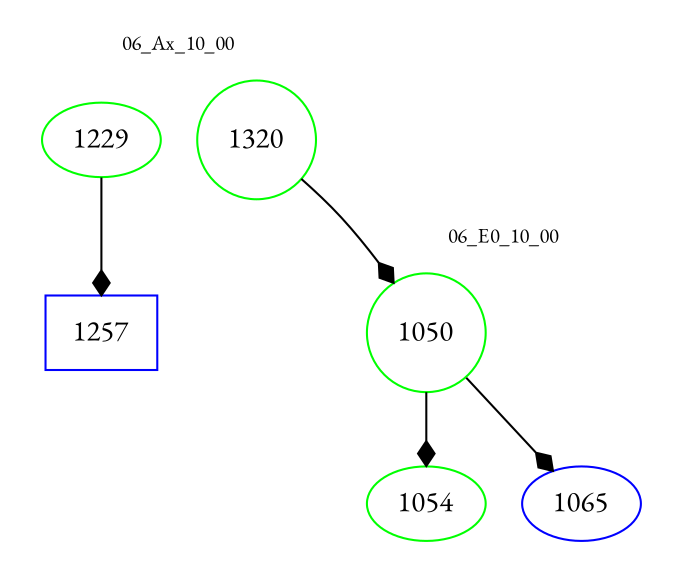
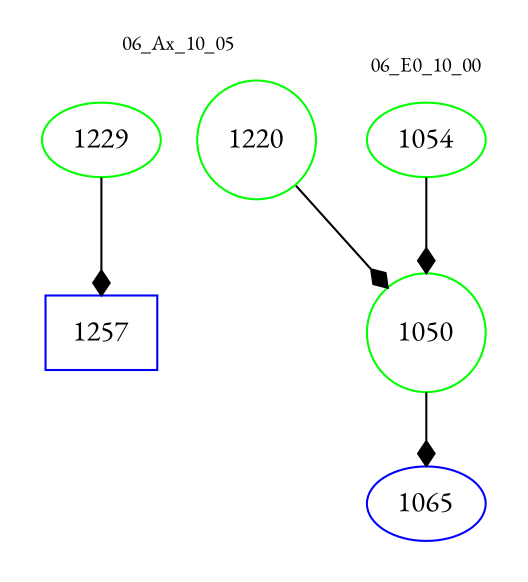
cluster "06_Ax_10_00": label "06_Ax_10_00" -> "06_Ax_10_05"
node "1320": label "1320" -> "1220"
edge "1050" -> "1054": reversed
